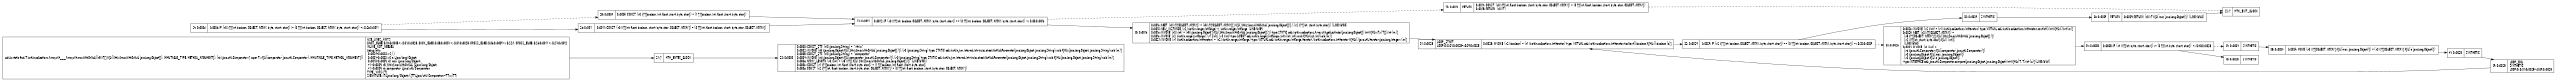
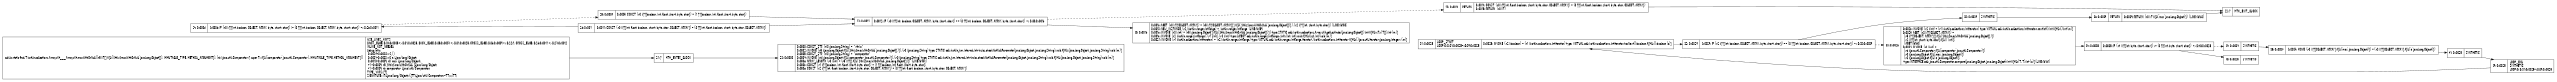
edge "28: 0x0014" -> "22: ?": style dashed -> solid
edge "24: 0x000d" -> "26: 0x0011": reversed
edge "30: 0x0016" -> "31: 0x0025": removed
node "33: 0x002b": text "(LINE:16160)" -> "(AGET:16160)"
